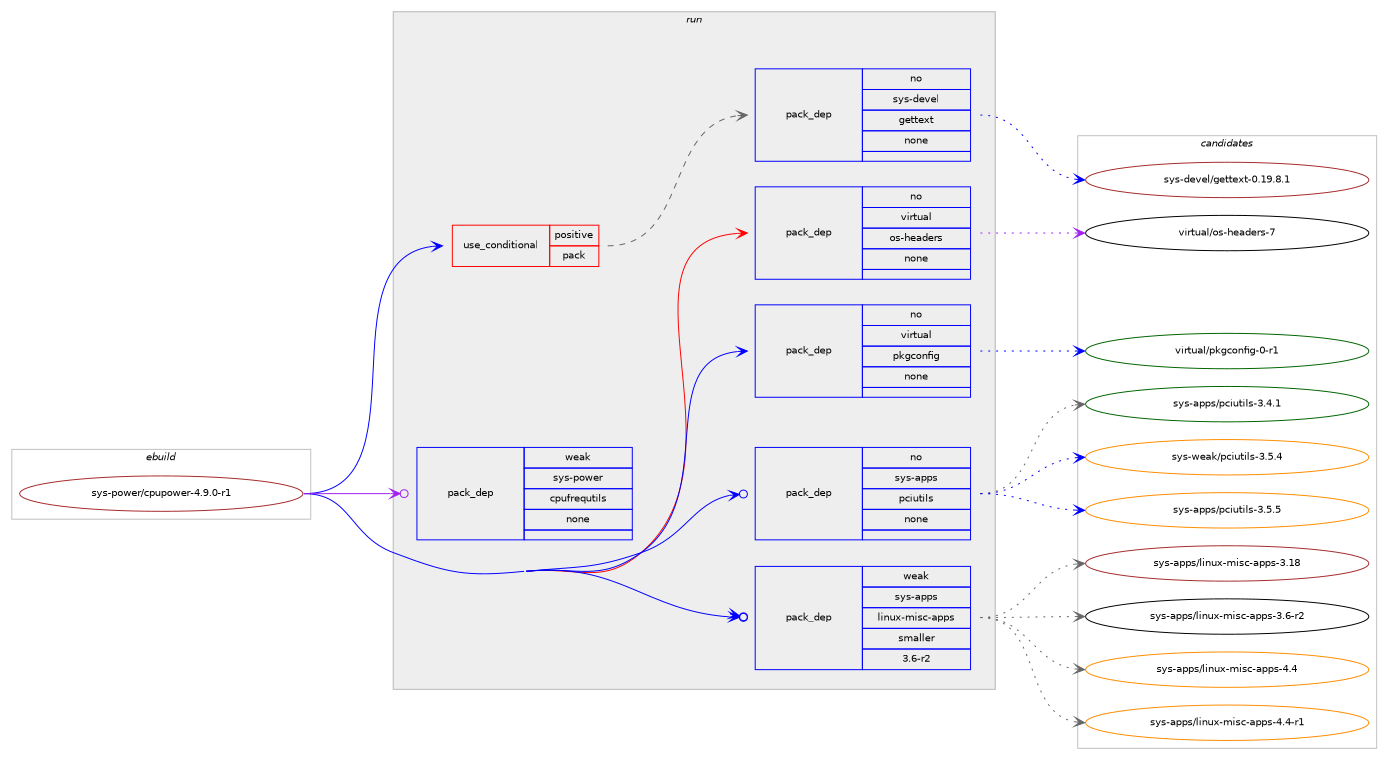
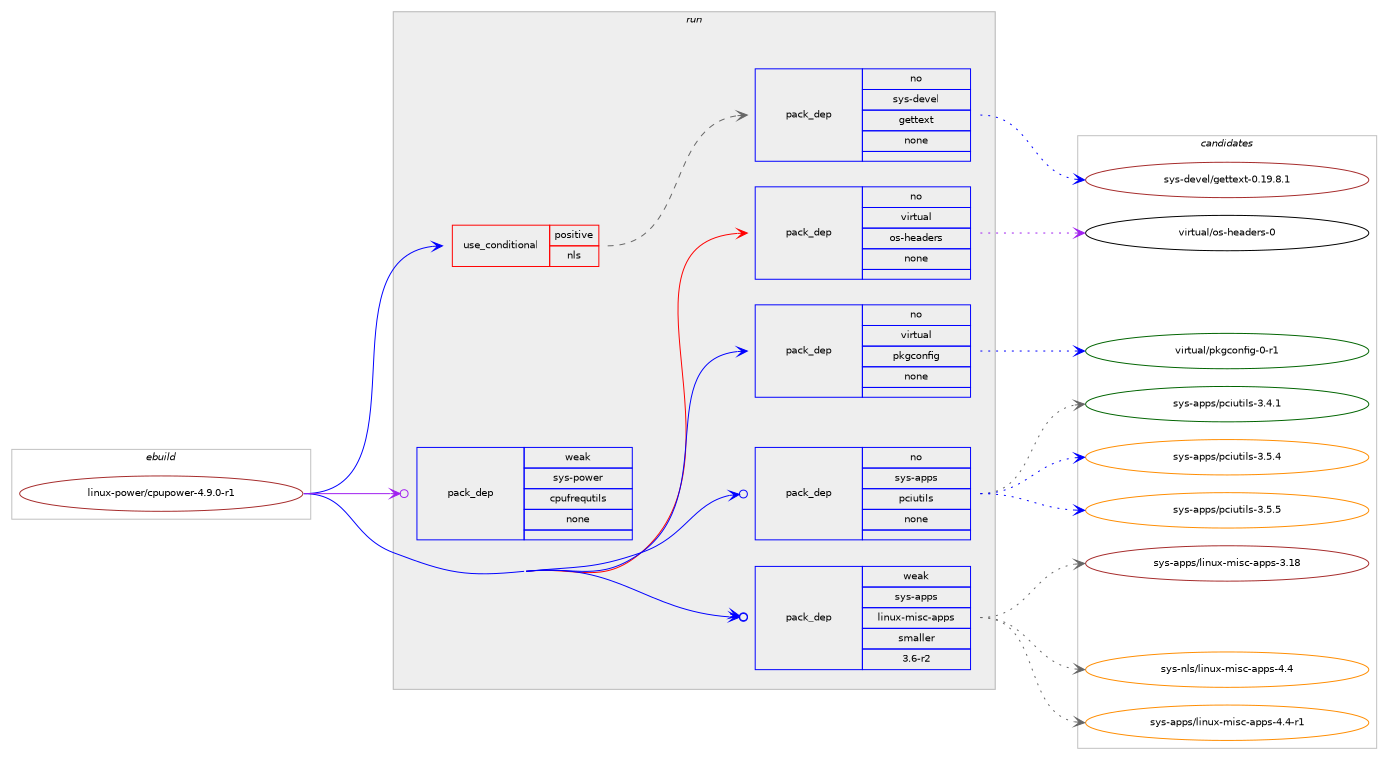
node "virtual/os-headers-7": label "virtual/os-headers-7" -> "virtual/os-headers-0"
node "use_conditional": text "pack" -> "nls"
node "sys-weak/pciutils-3.5.4": label "sys-weak/pciutils-3.5.4" -> "sys-apps/pciutils-3.5.4"
node "sys-power/cpupower-4.9.0-r1": label "sys-power/cpupower-4.9.0-r1" -> "linux-power/cpupower-4.9.0-r1"
node "sys-apps/linux-misc-apps-3.6-r2": removed
node "sys-apps/linux-misc-apps-4.4": label "sys-apps/linux-misc-apps-4.4" -> "sys-nls/linux-misc-apps-4.4"
